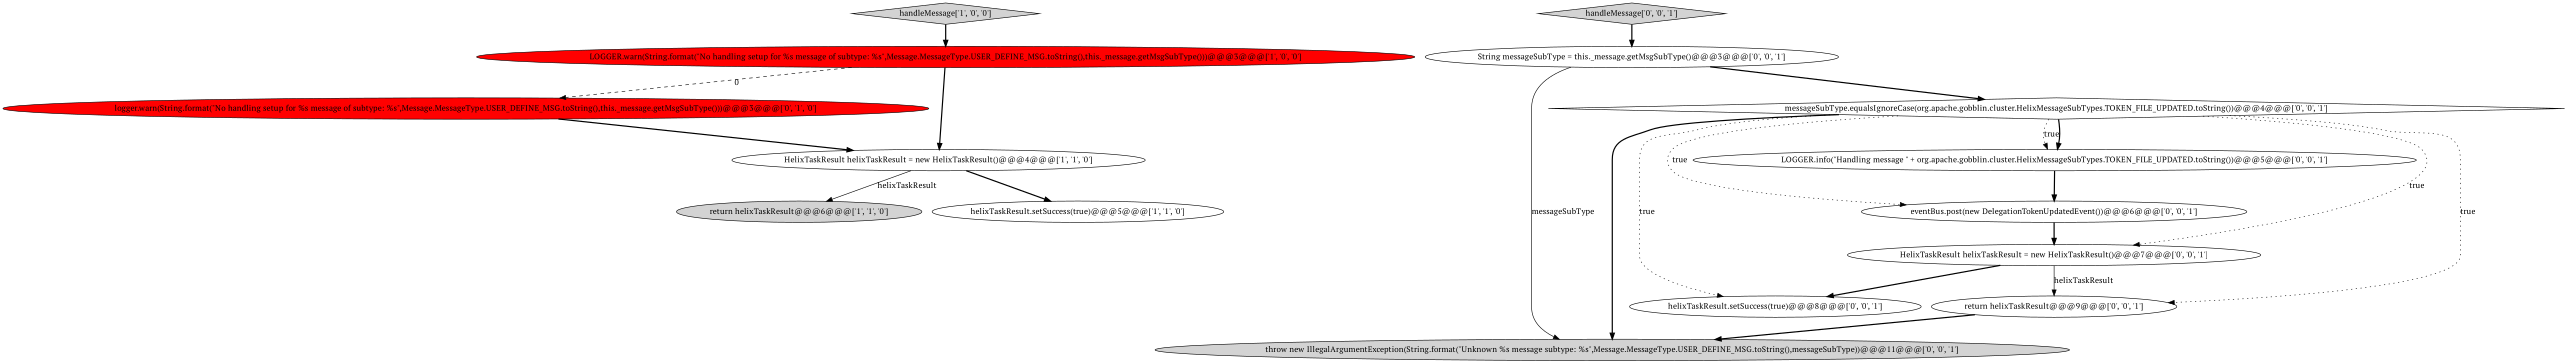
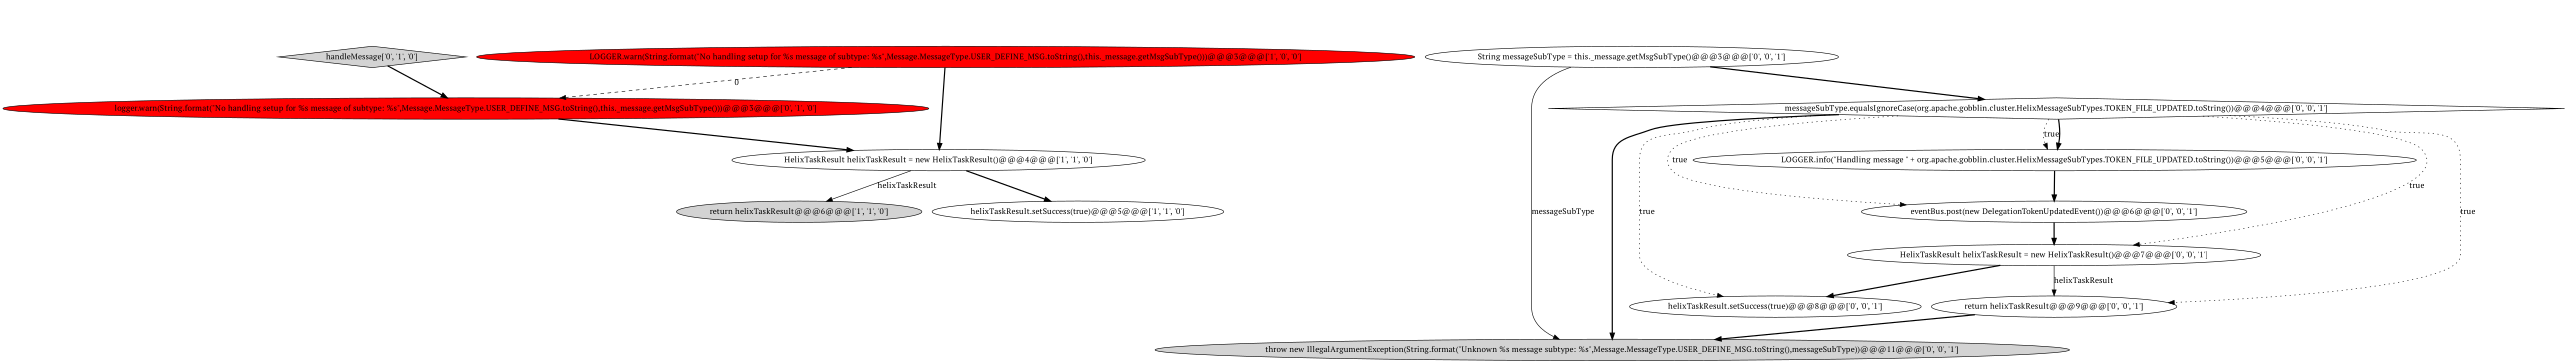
node "handleMessage['1', '0', '0']": removed
node "handleMessage['0', '0', '1']": removed
node "handleMessage['0', '1', '0']": added
